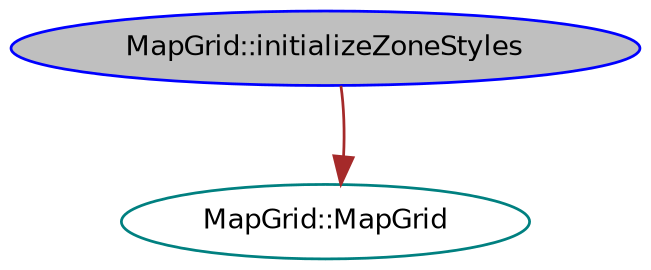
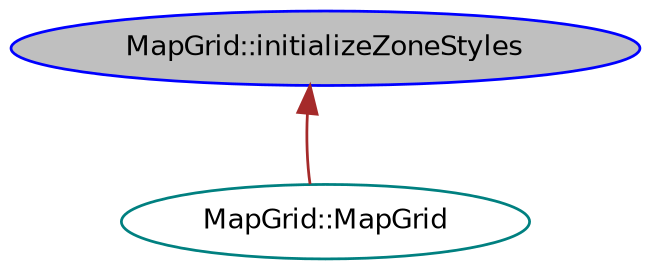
edge "MapGrid::initializeZoneStyles" -> "MapGrid::MapGrid": reversed
